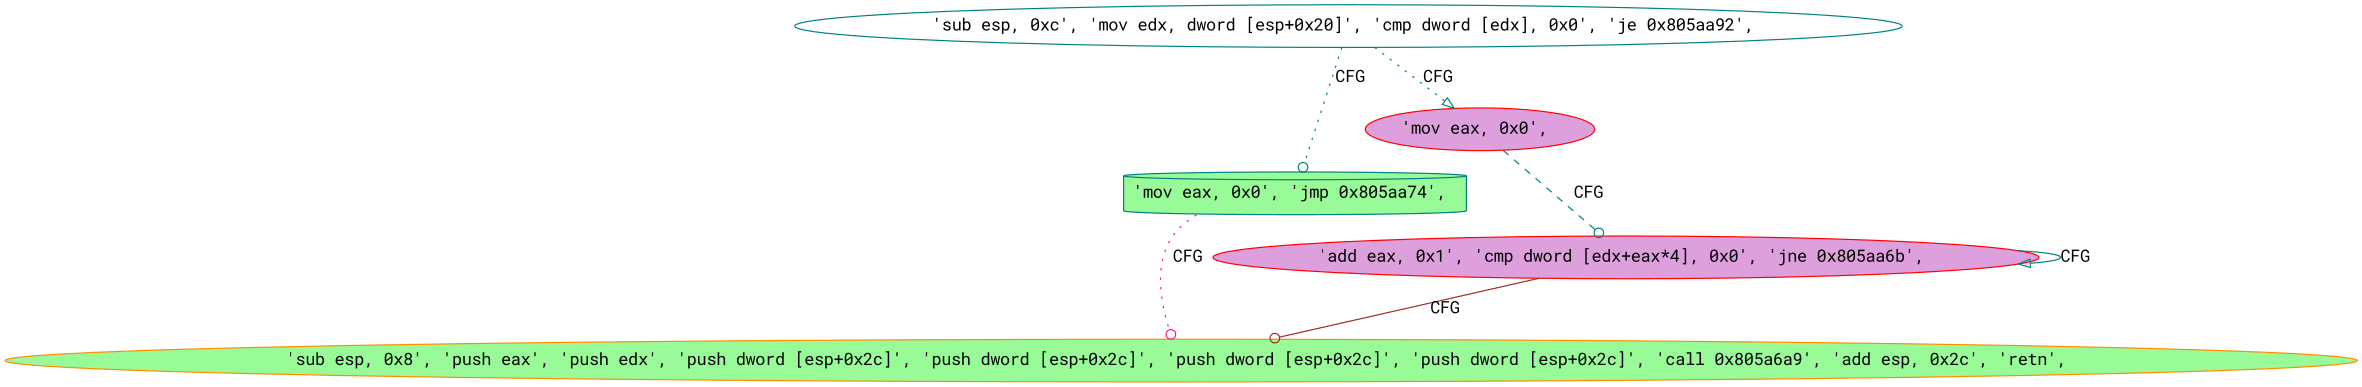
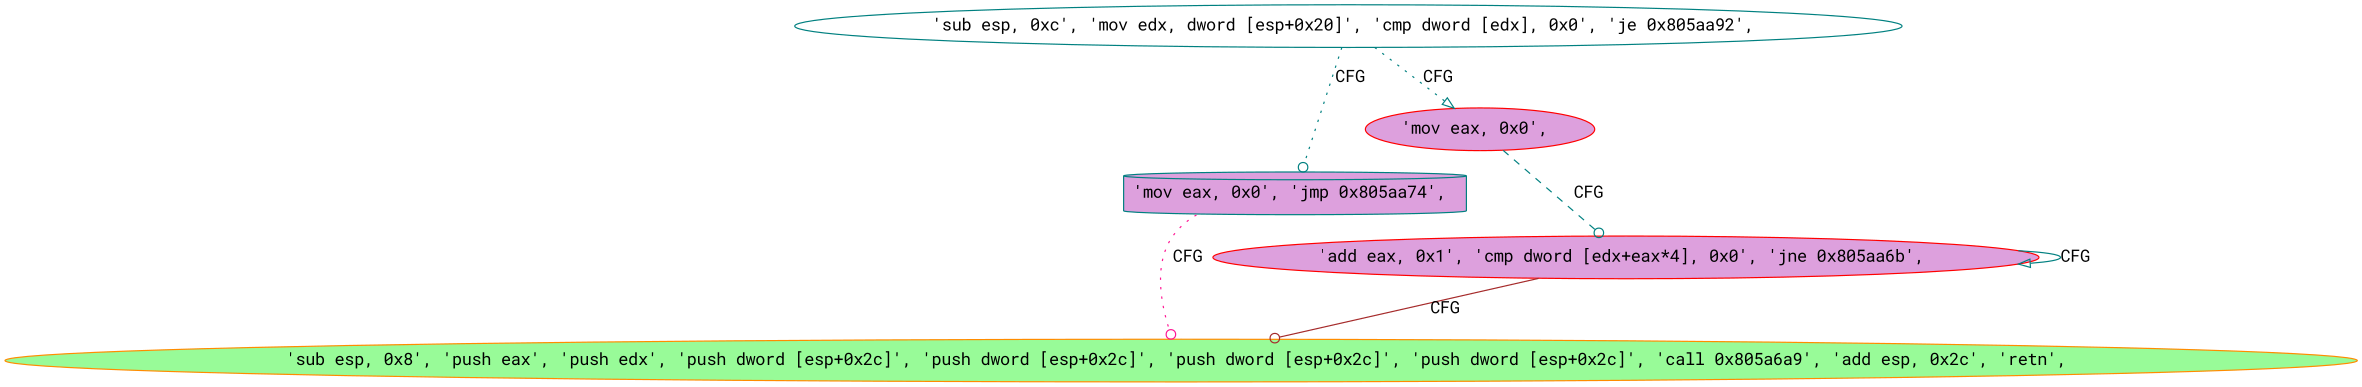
node "'mov eax, 0x0', 'jmp 0x805aa74',": fillcolor palegreen -> plum
